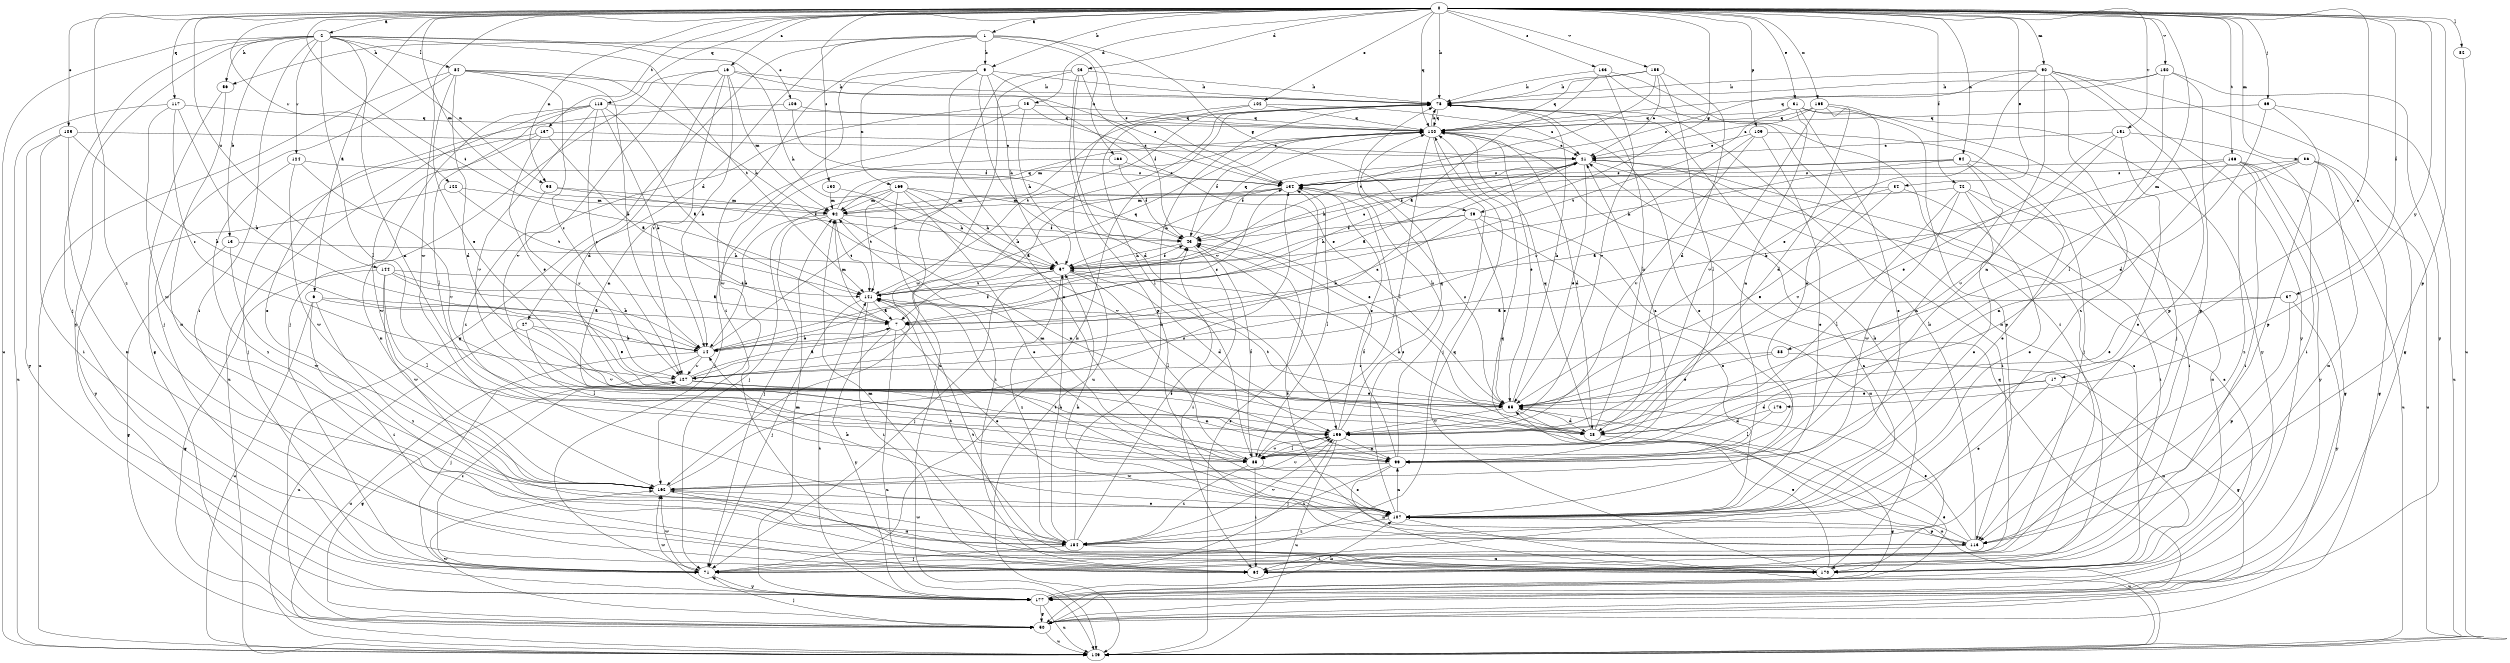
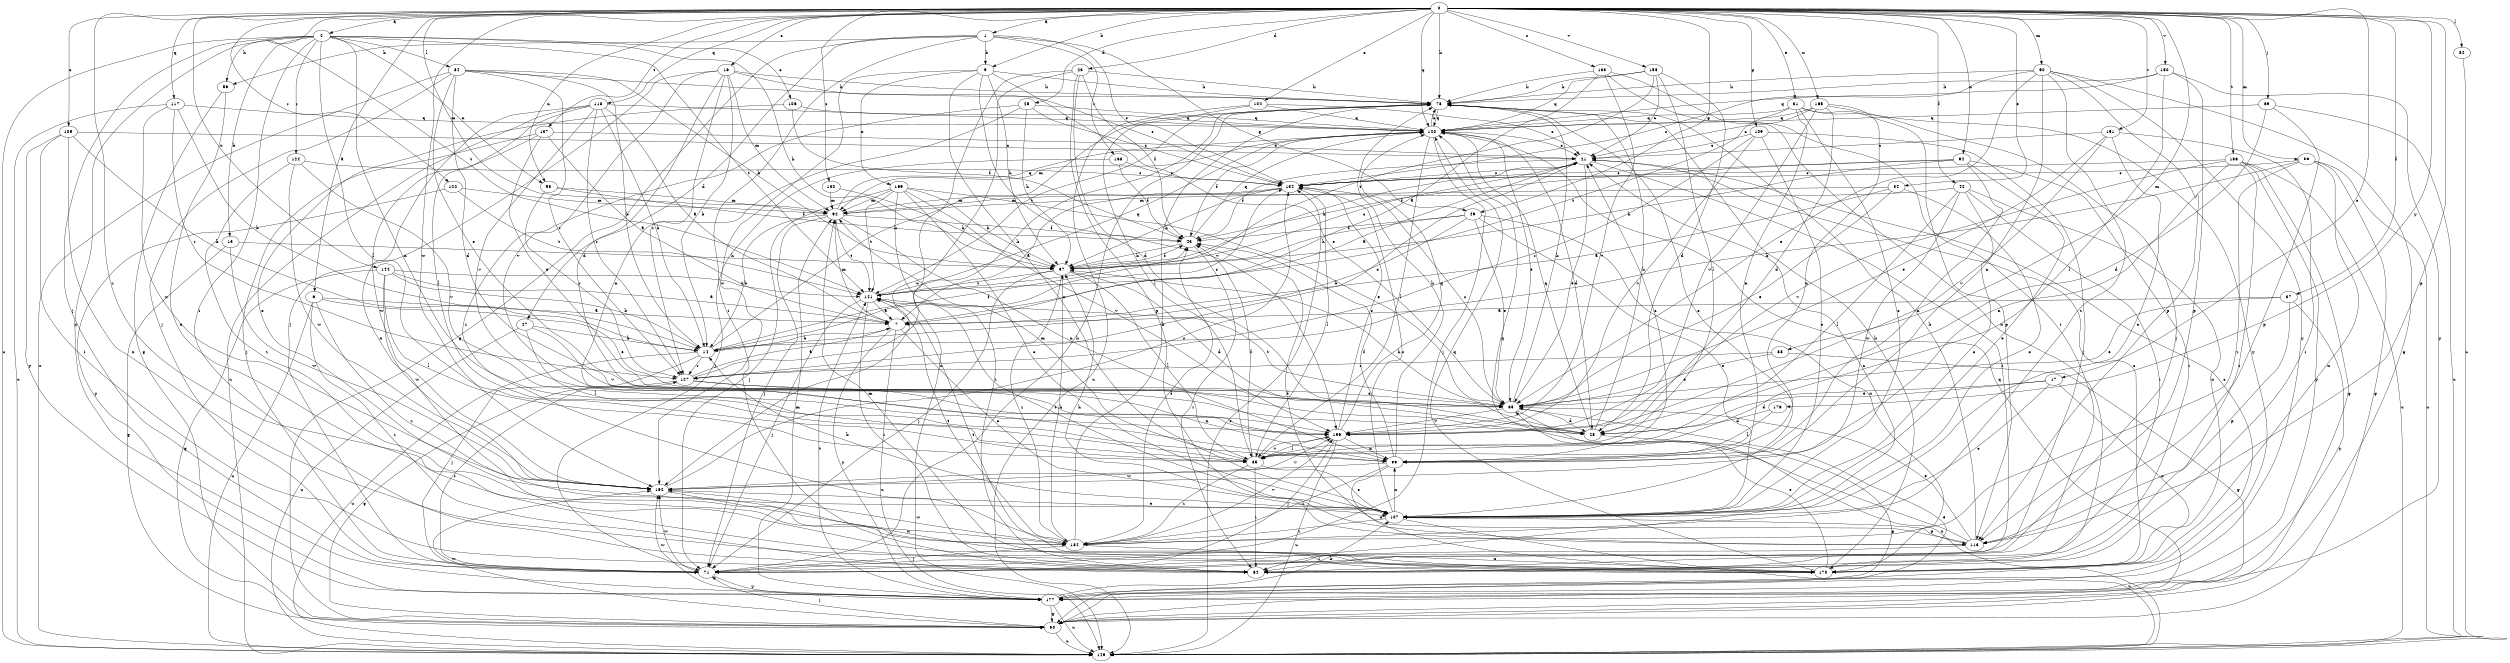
edge "1" -> "168": label "x" -> "r"
